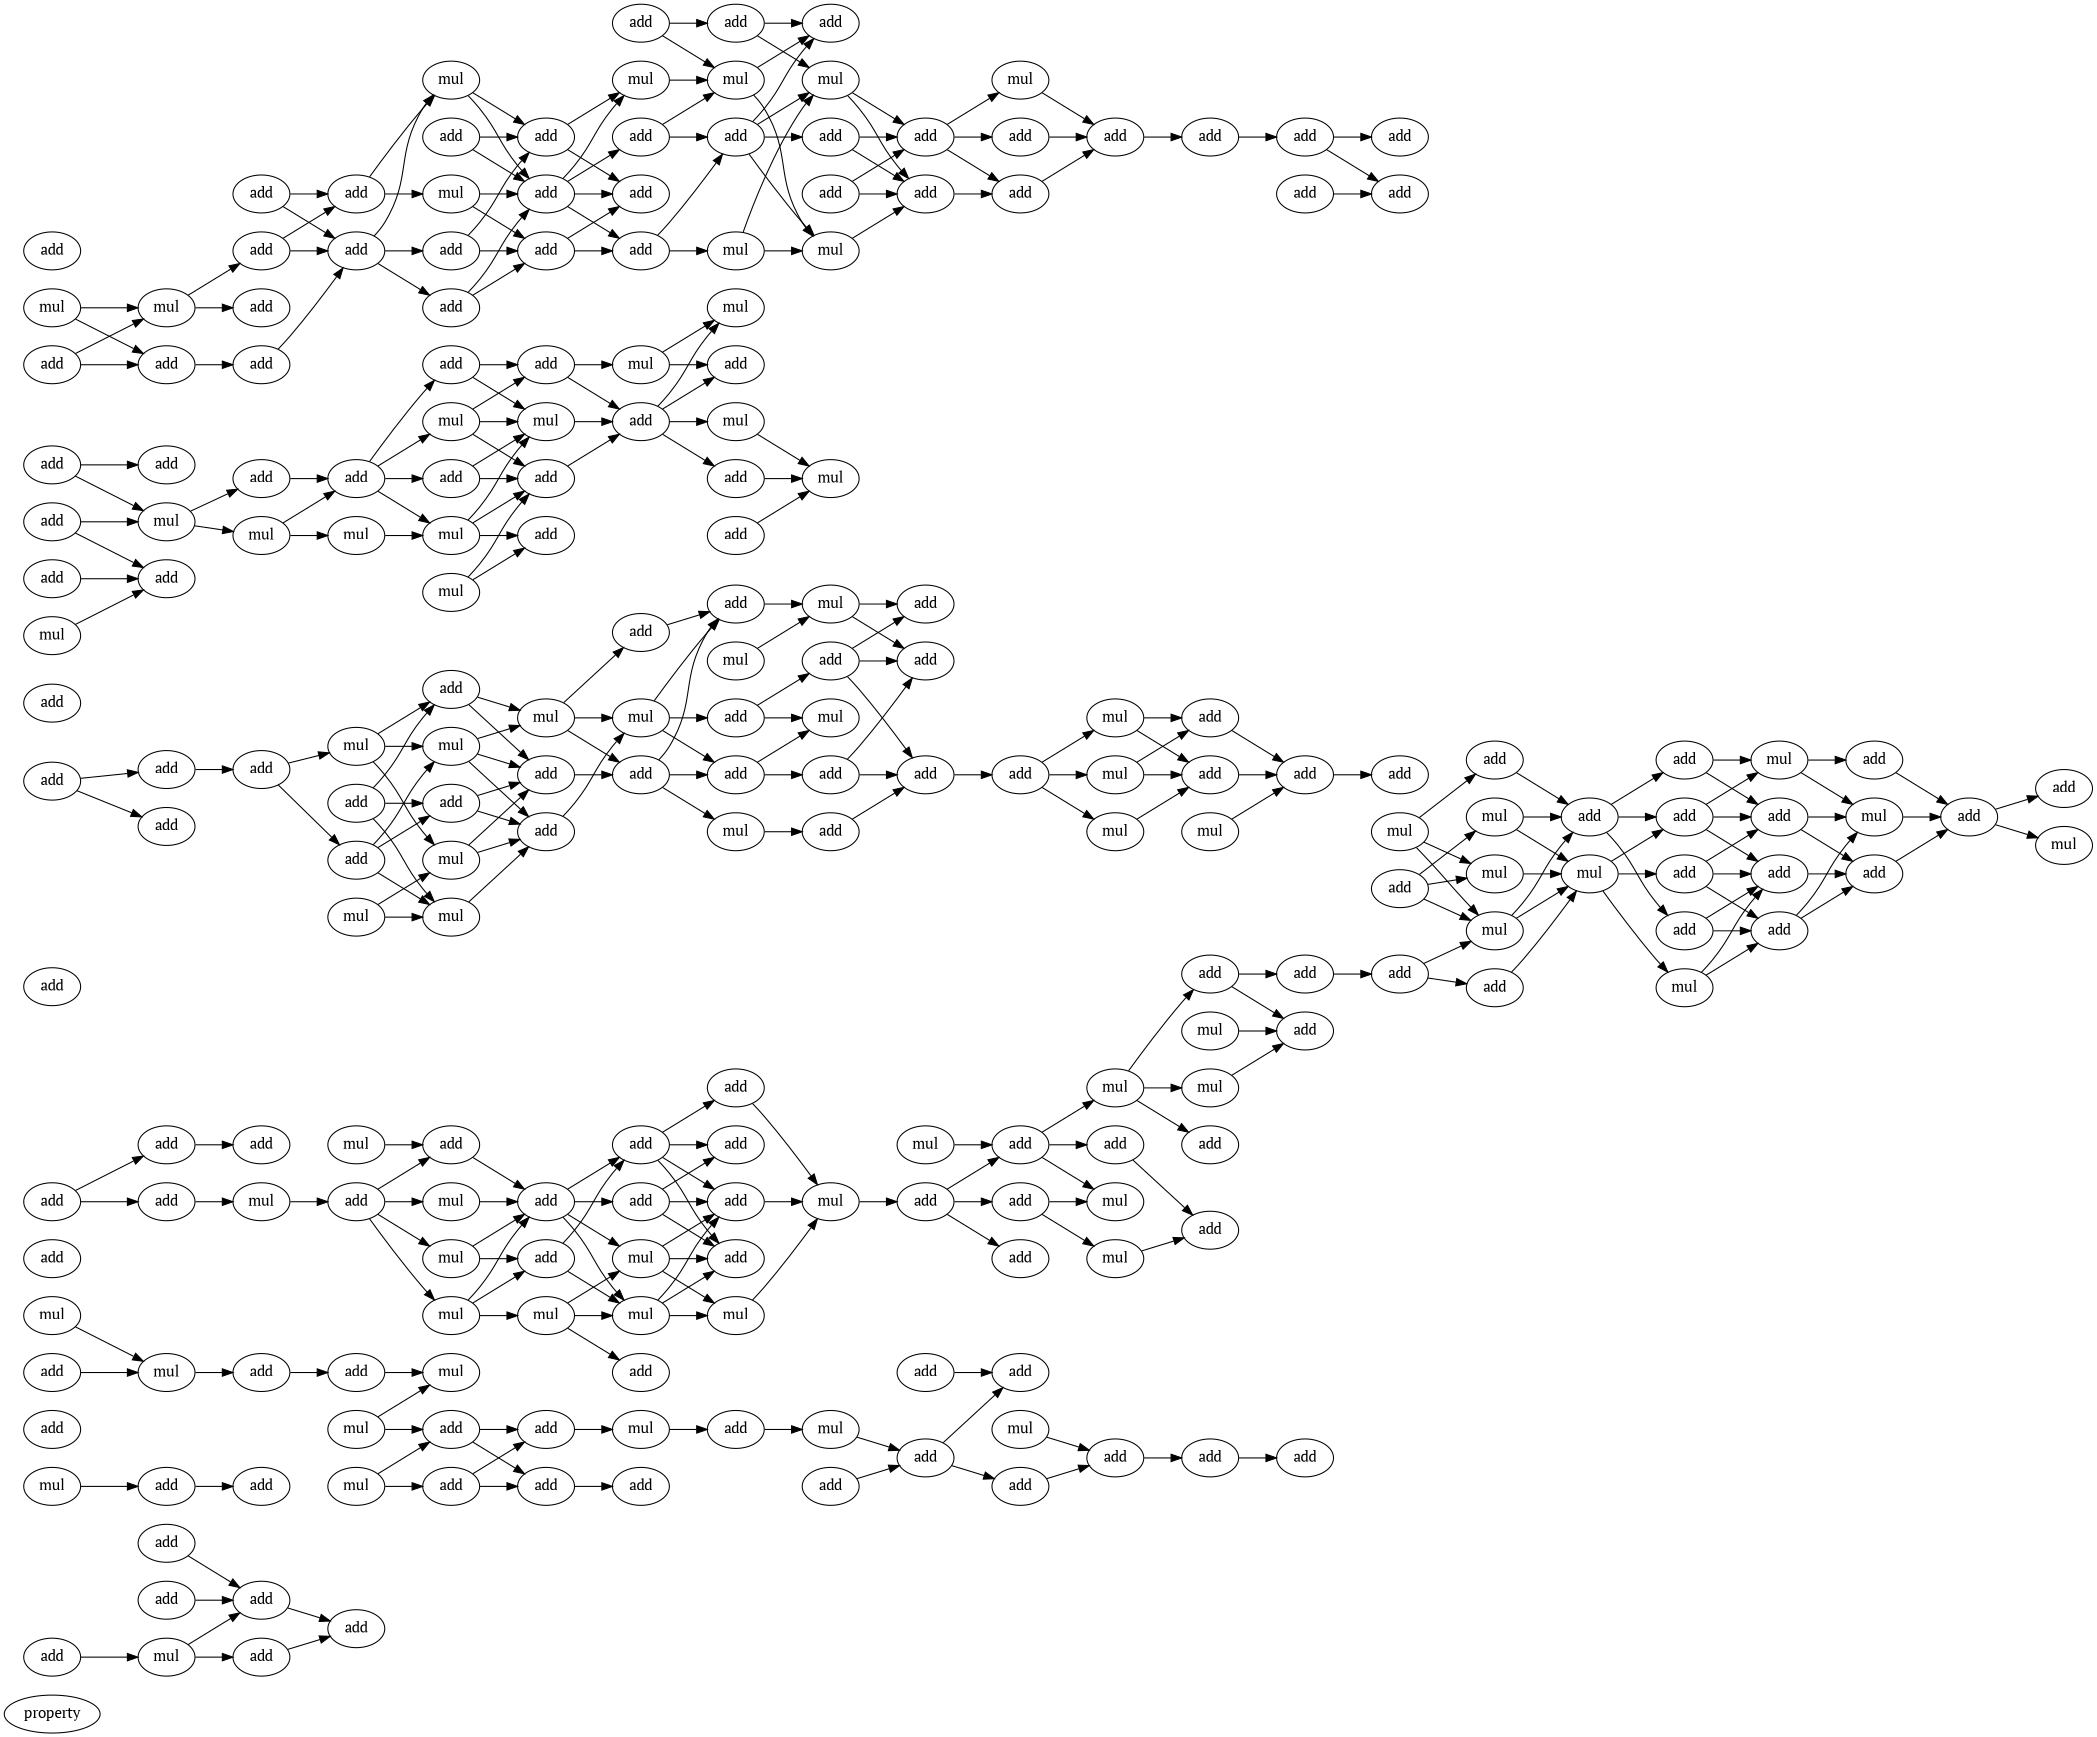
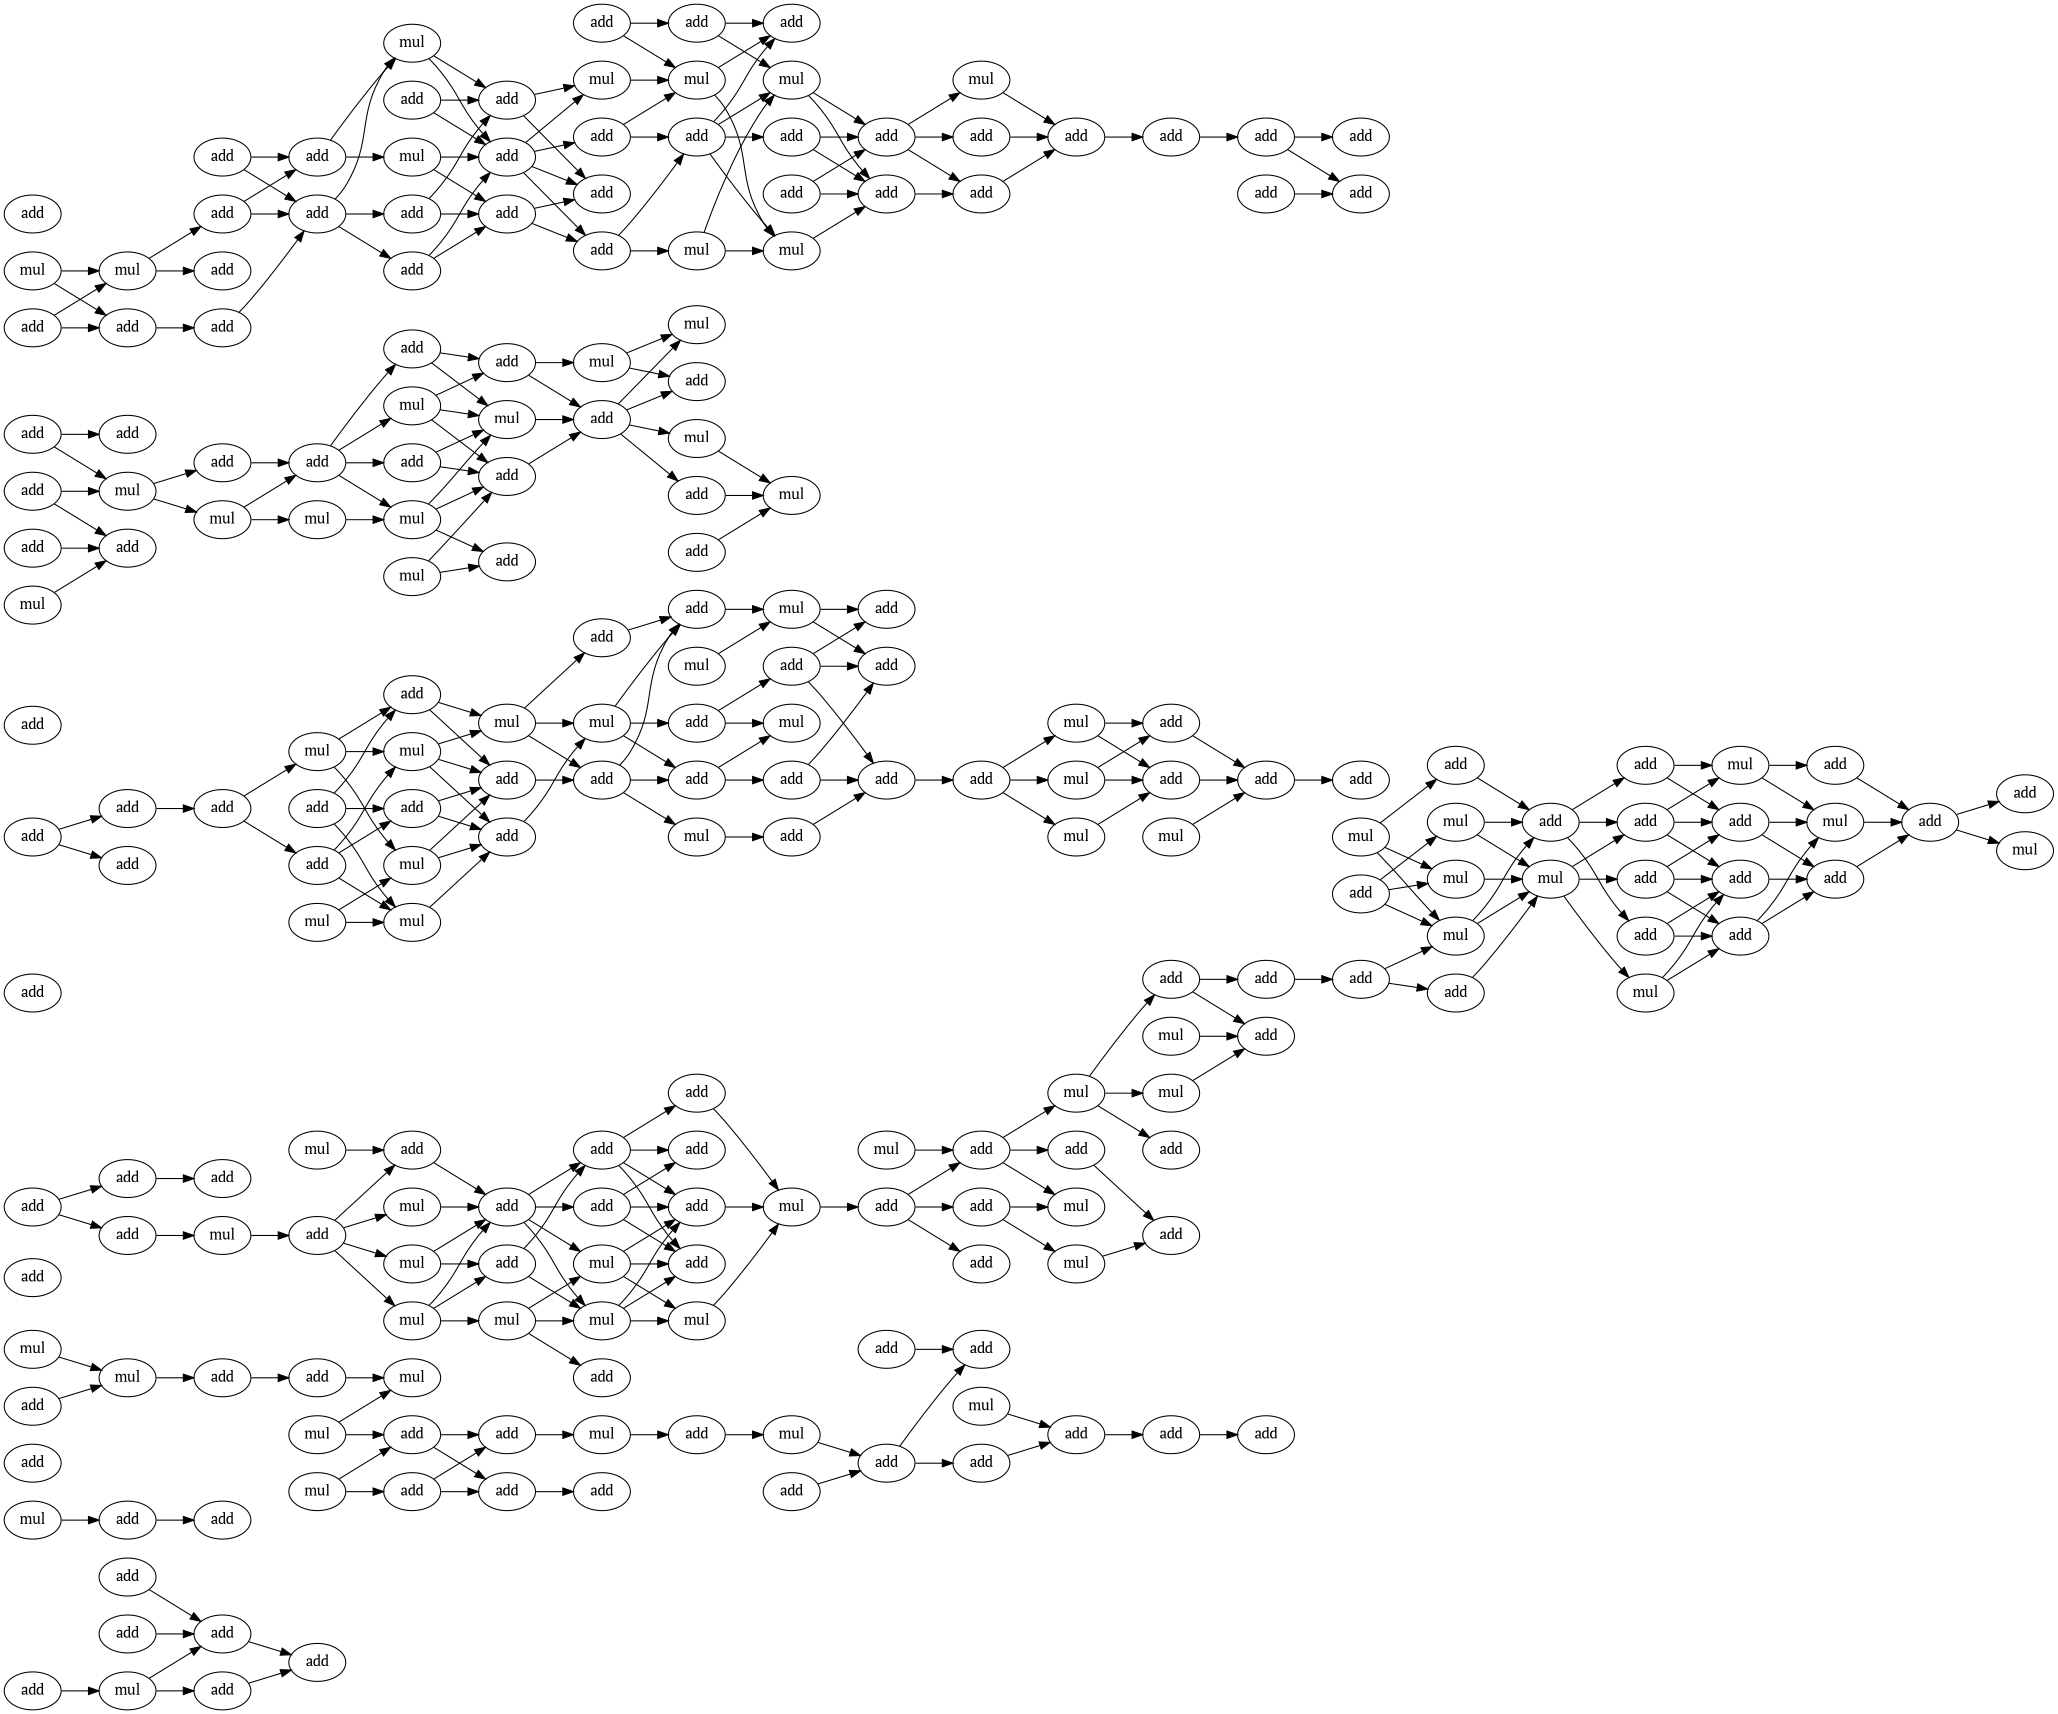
node "property": removed
